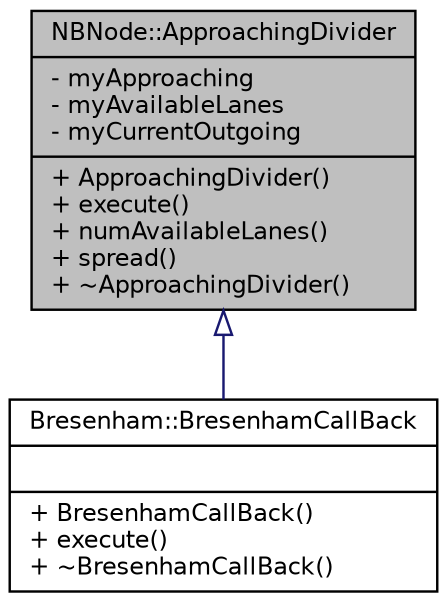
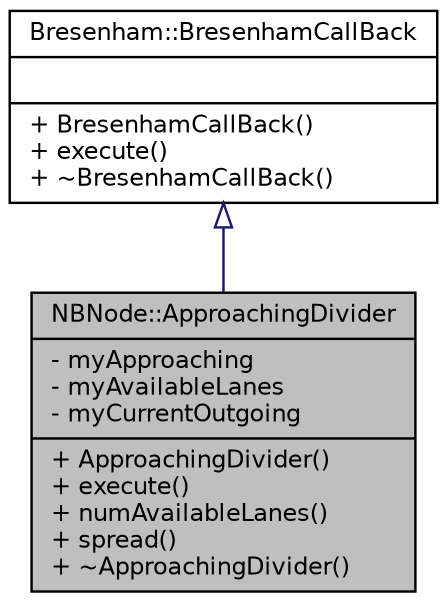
edge "Bresenham::BresenhamCallBack" -> "NBNode::ApproachingDivider": reversed
